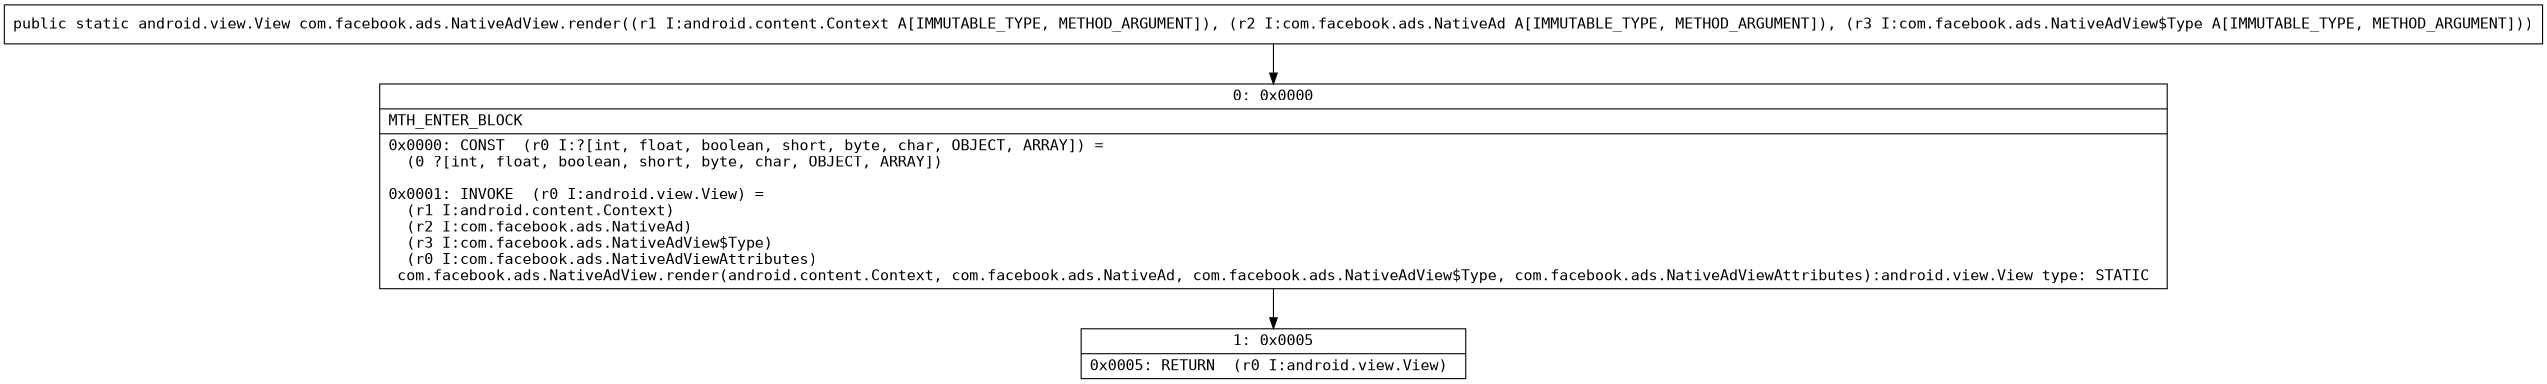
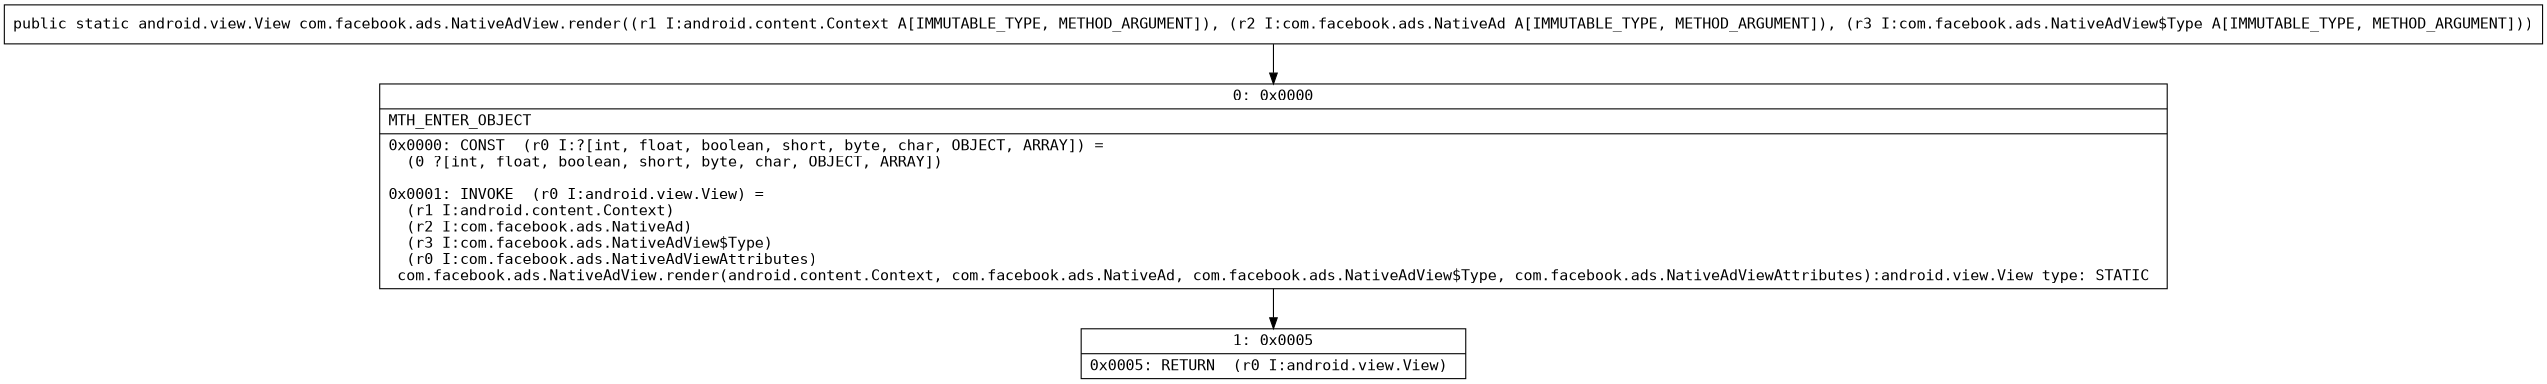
node "0: 0x0000": text "MTH_ENTER_BLOCK" -> "MTH_ENTER_OBJECT"
